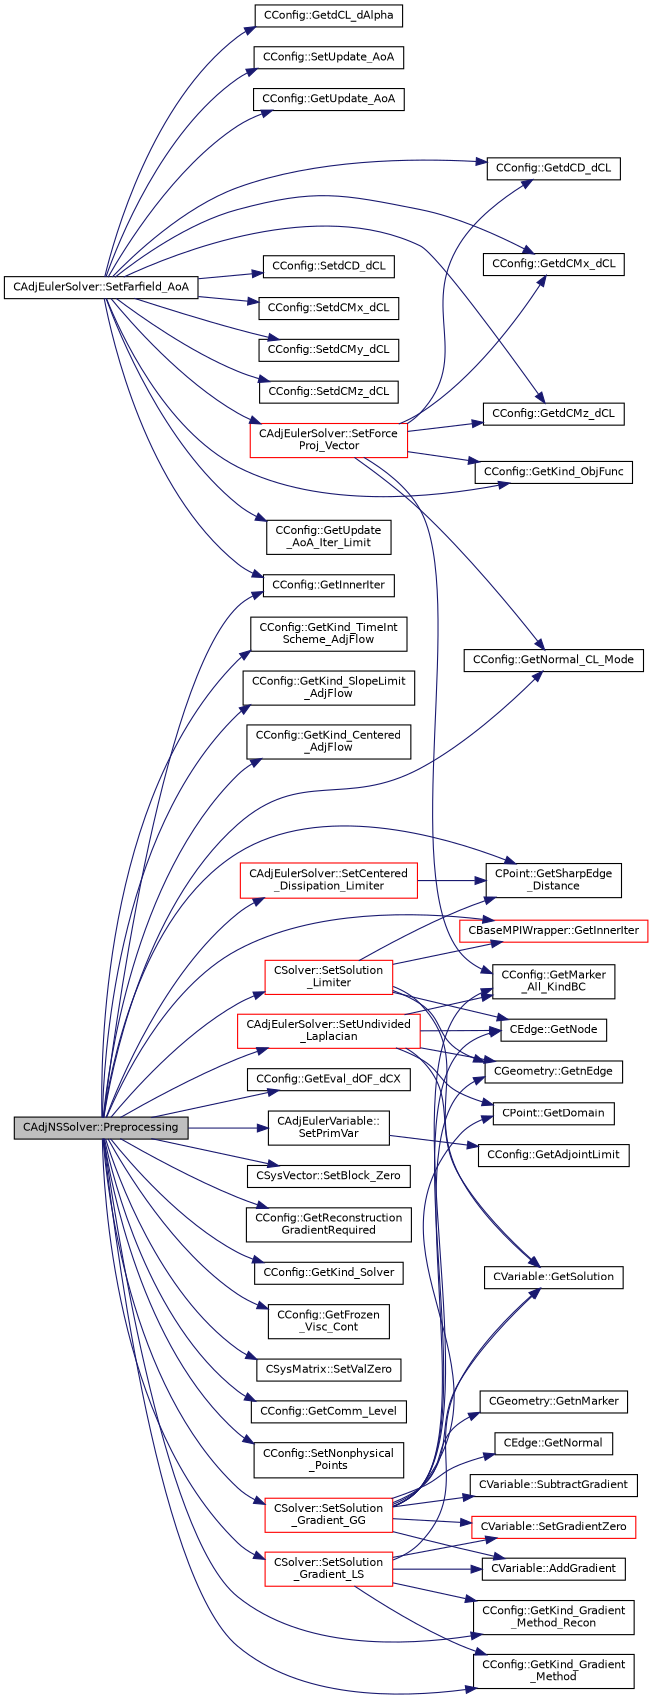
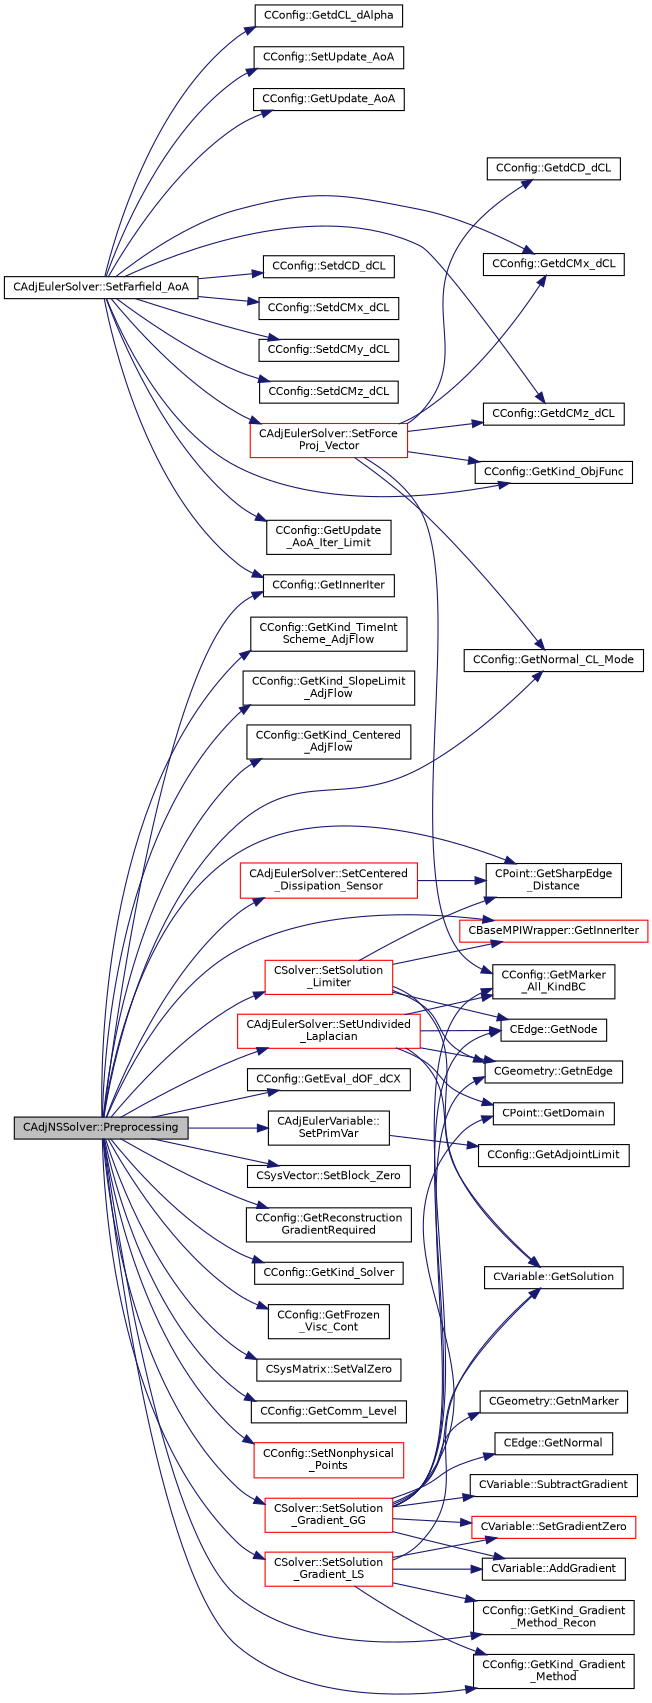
edge "CAdjEulerSolver::SetFarfield_AoA" -> "CConfig::GetdCD_dCL": removed
node "CAdjEulerSolver::SetCentered _Dissipation_Limiter": label "CAdjEulerSolver::SetCentered _Dissipation_Limiter" -> "CAdjEulerSolver::SetCentered _Dissipation_Sensor"
node "CConfig::SetNonphysical _Points": color black -> red
